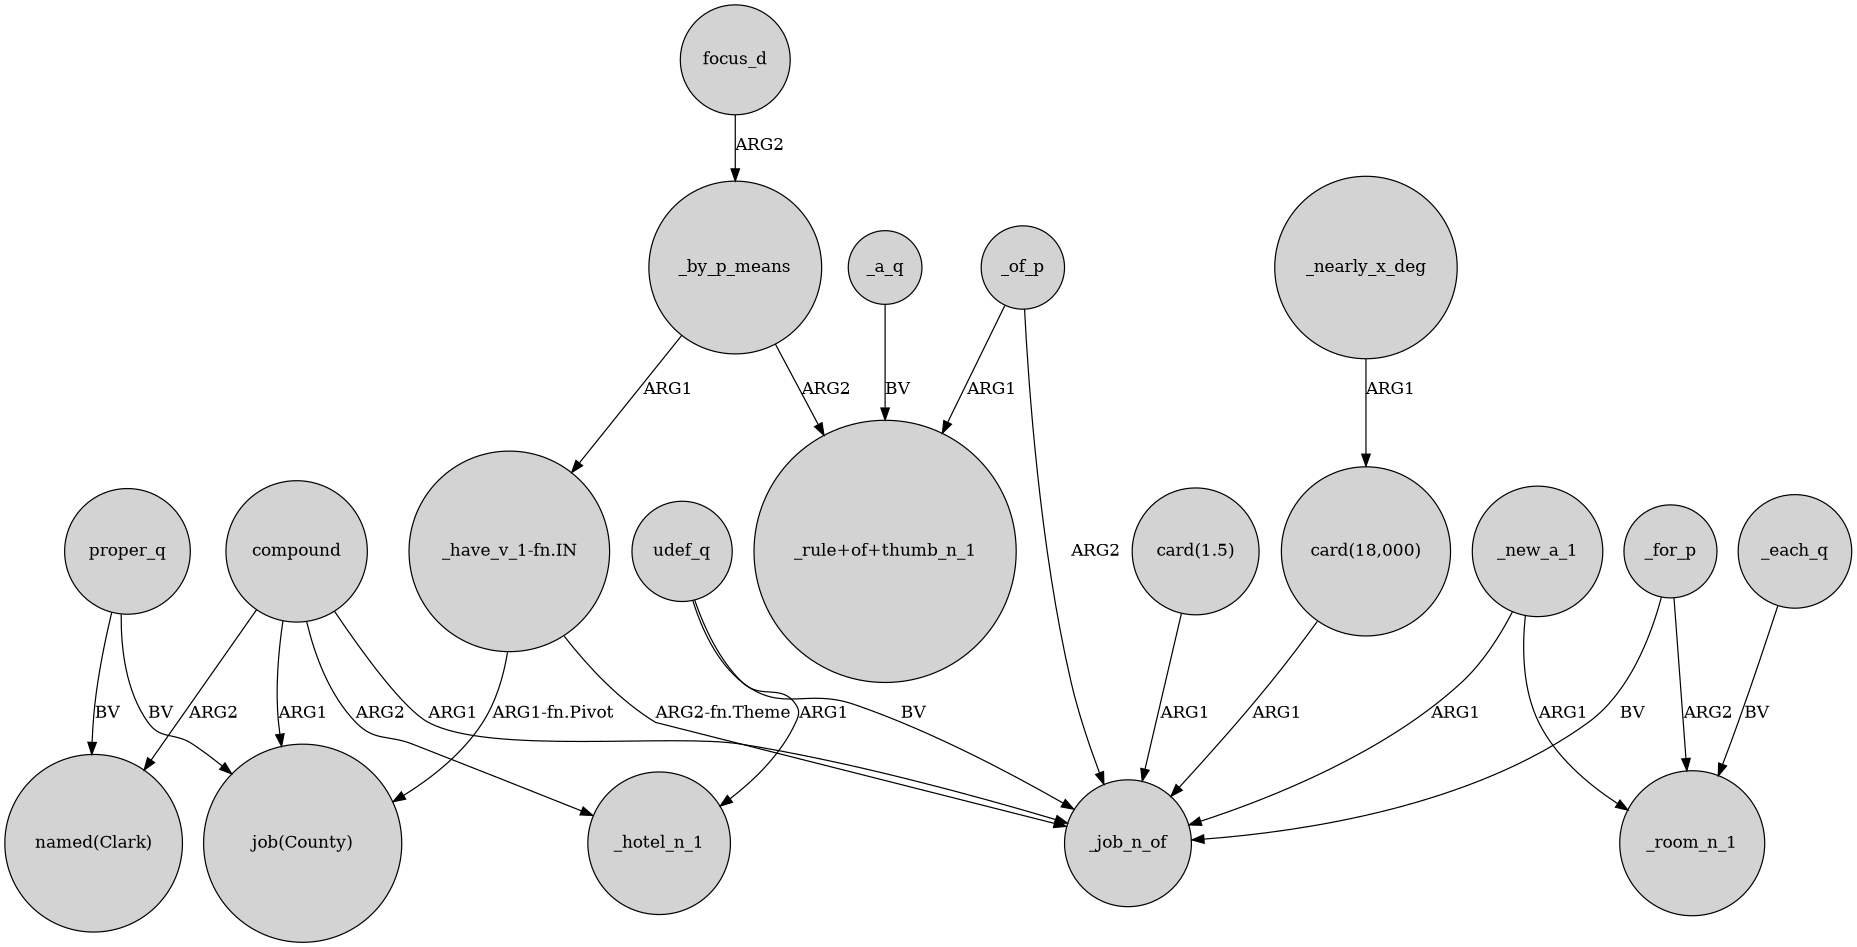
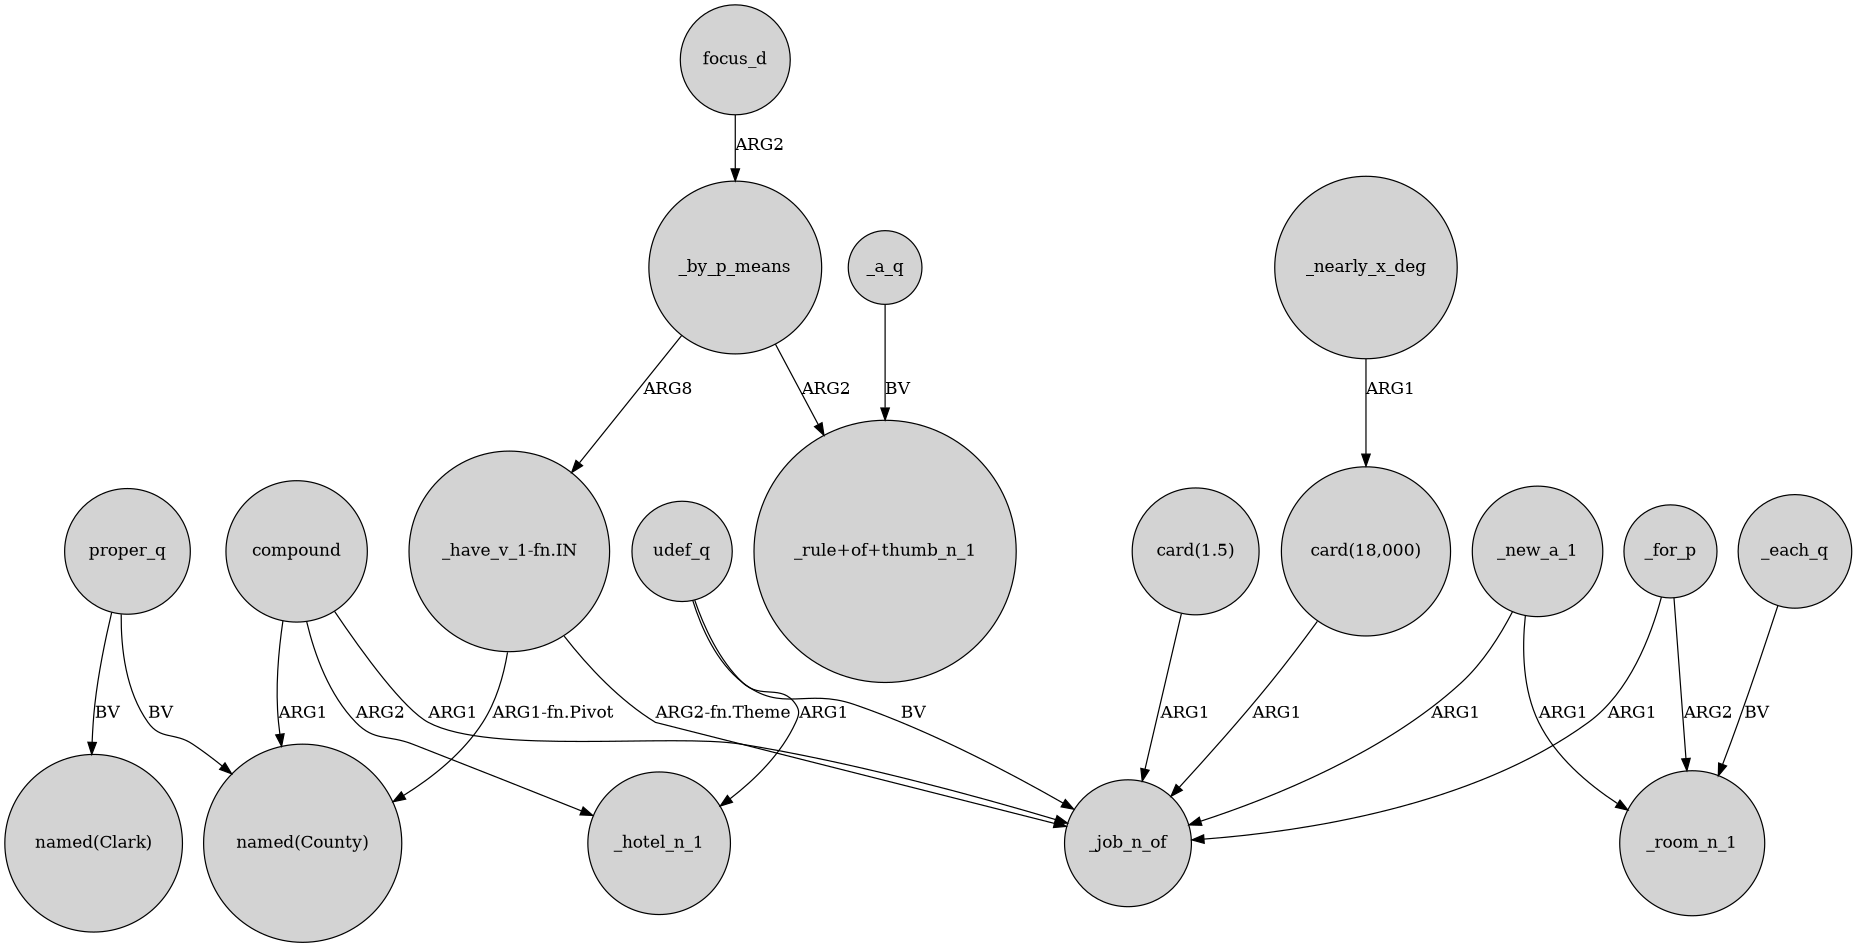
node "_of_p": removed
edge "_by_p_means" -> "_have_v_1-fn.IN": label "ARG1" -> "ARG8"
edge "compound" -> "named(Clark)": removed, label "ARG2"
edge "_for_p" -> "_job_n_of": label "BV" -> "ARG1"
node "job(County)": label "job(County)" -> "named(County)"
